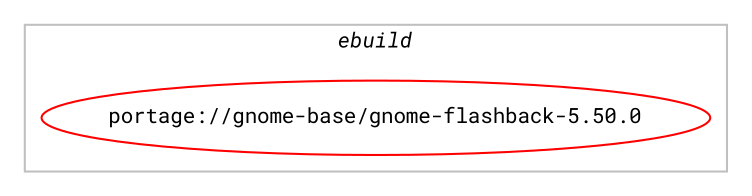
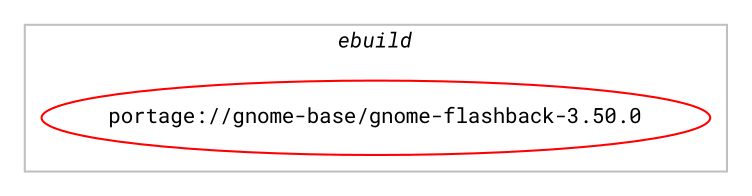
node "portage://gnome-base/gnome-flashback-5.50.0": label "portage://gnome-base/gnome-flashback-5.50.0" -> "portage://gnome-base/gnome-flashback-3.50.0"
